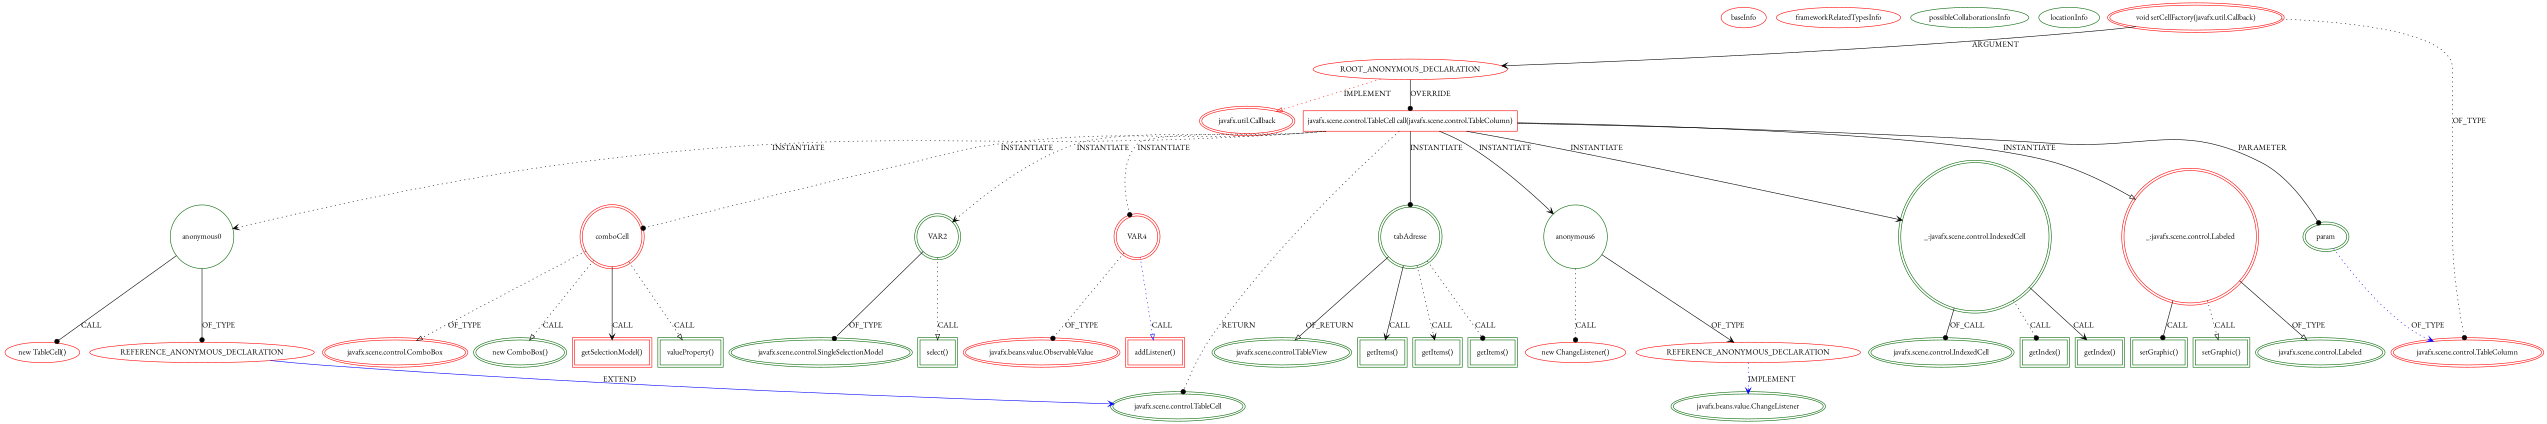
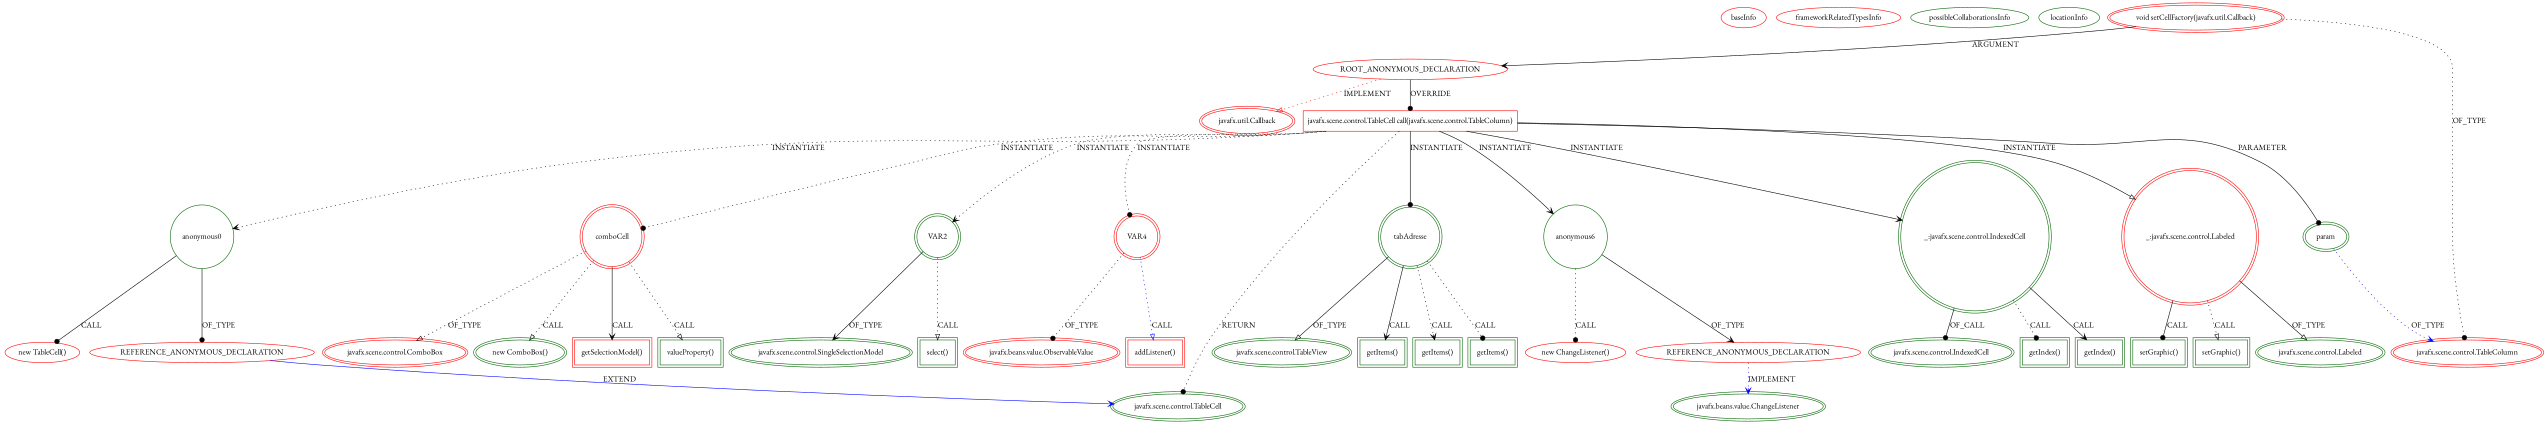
edge "VAR2" -> "javafx.scene.control.SingleSelectionModel": arrowhead dot -> vee
edge "tabAdresse" -> "javafx.scene.control.TableView": label "OF_RETURN" -> "OF_TYPE"
